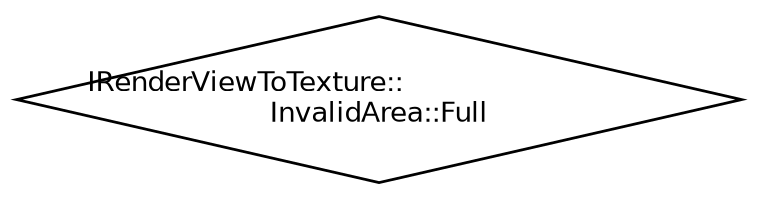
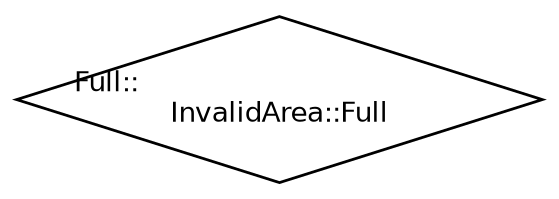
node "IRenderViewToTexture:: InvalidArea::Full": label "IRenderViewToTexture:: InvalidArea::Full" -> "Full:: InvalidArea::Full"
